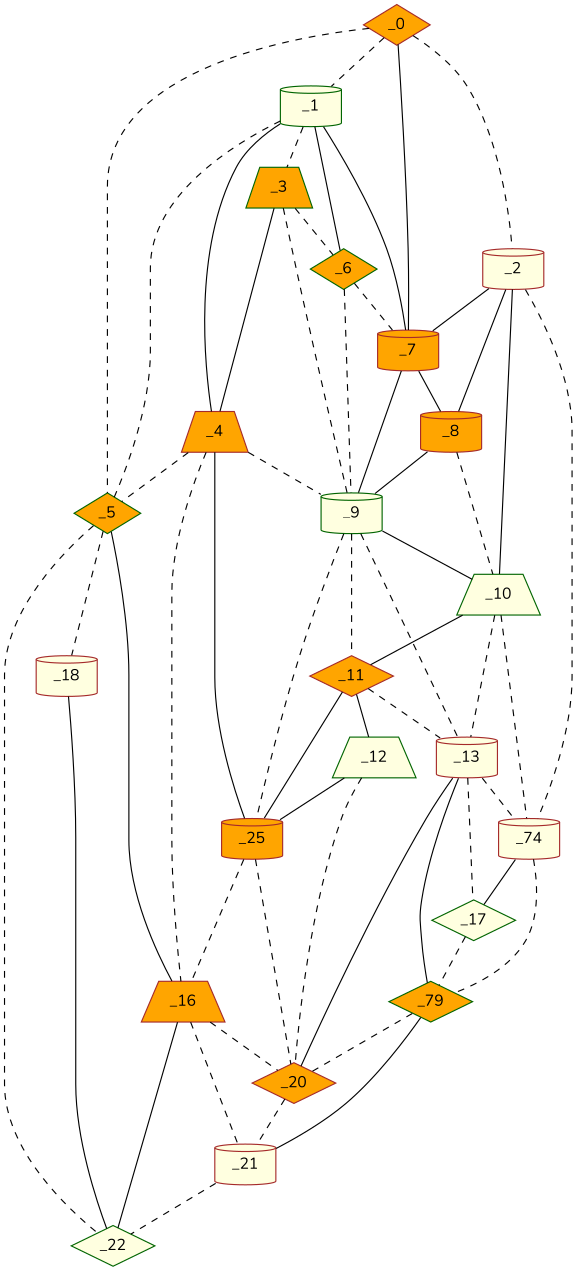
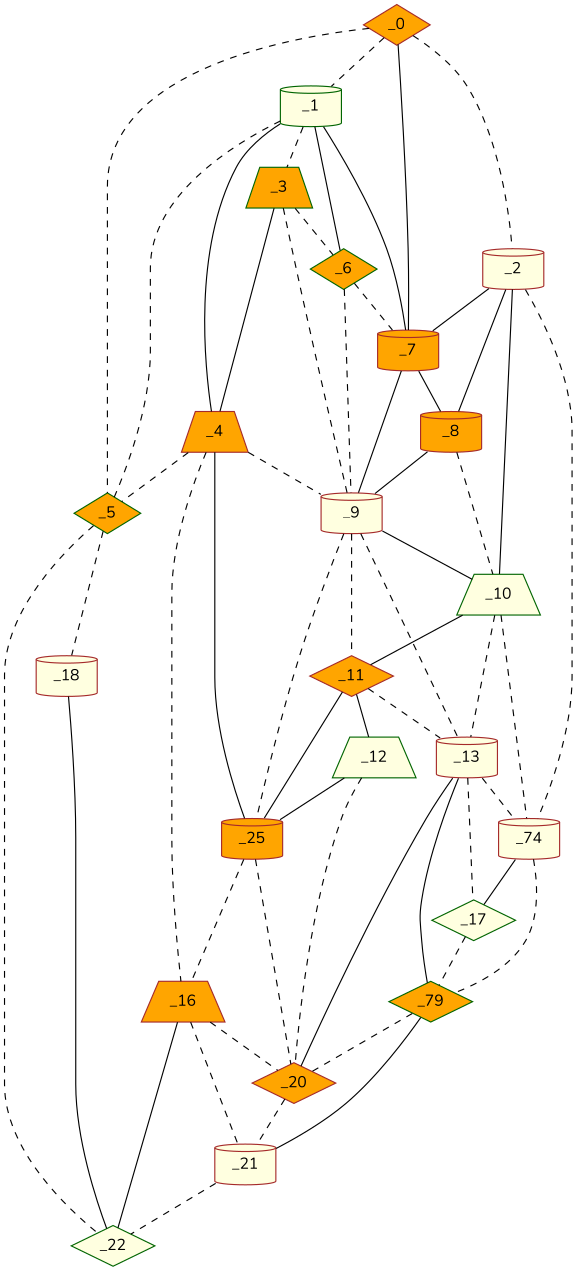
node "_9": color darkgreen -> brown
edge "_5" -- "_16": removed
